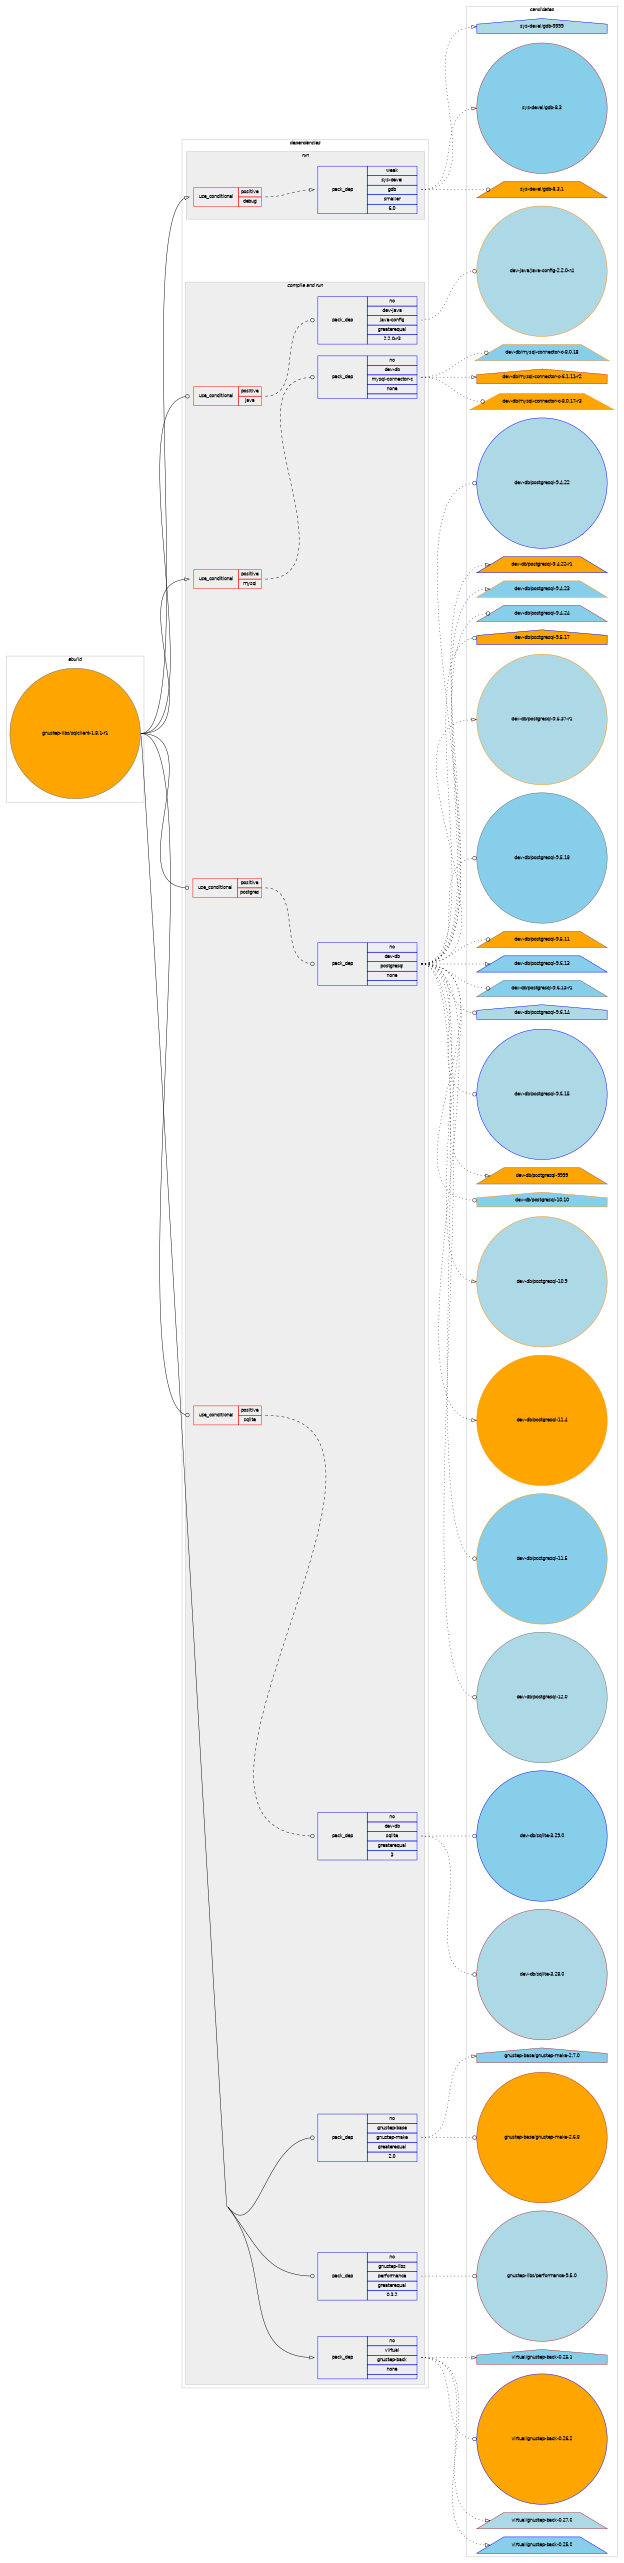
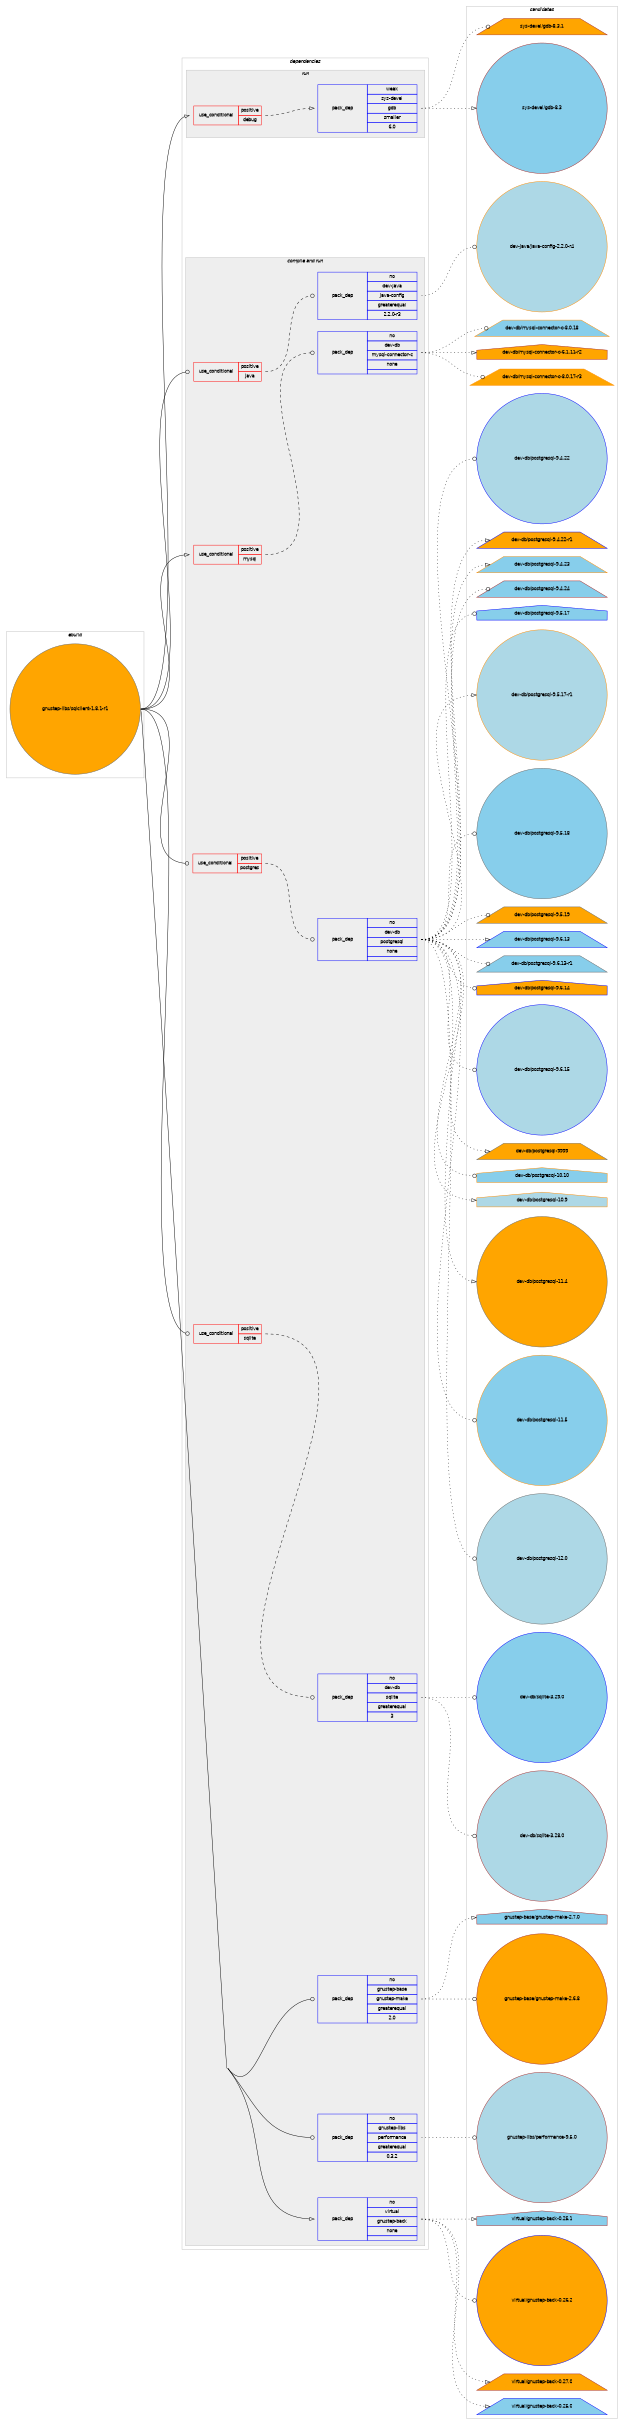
node "sys-devel/gdb-9999": removed
node "dev-db/postgresql-9.5.17": fillcolor orange -> skyblue
node "dev-db/postgresql-9.5.37-r1": label "dev-db/postgresql-9.5.37-r1" -> "dev-db/postgresql-9.5.17-r1"
node "dev-db/postgresql-9.5.11": label "dev-db/postgresql-9.5.11" -> "dev-db/postgresql-9.5.19"
node "dev-db/postgresql-9.6.14": fillcolor lightblue -> orange
node "dev-db/postgresql-10.9": shape circle -> house
node "dev-db/postgresql-11.4": color darkorange -> gray40
node "virtual/gnustep-back-0.27.0": fillcolor lightblue -> orange
